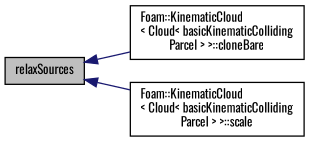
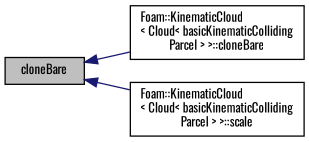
node "relaxSources": label "relaxSources" -> "cloneBare"
